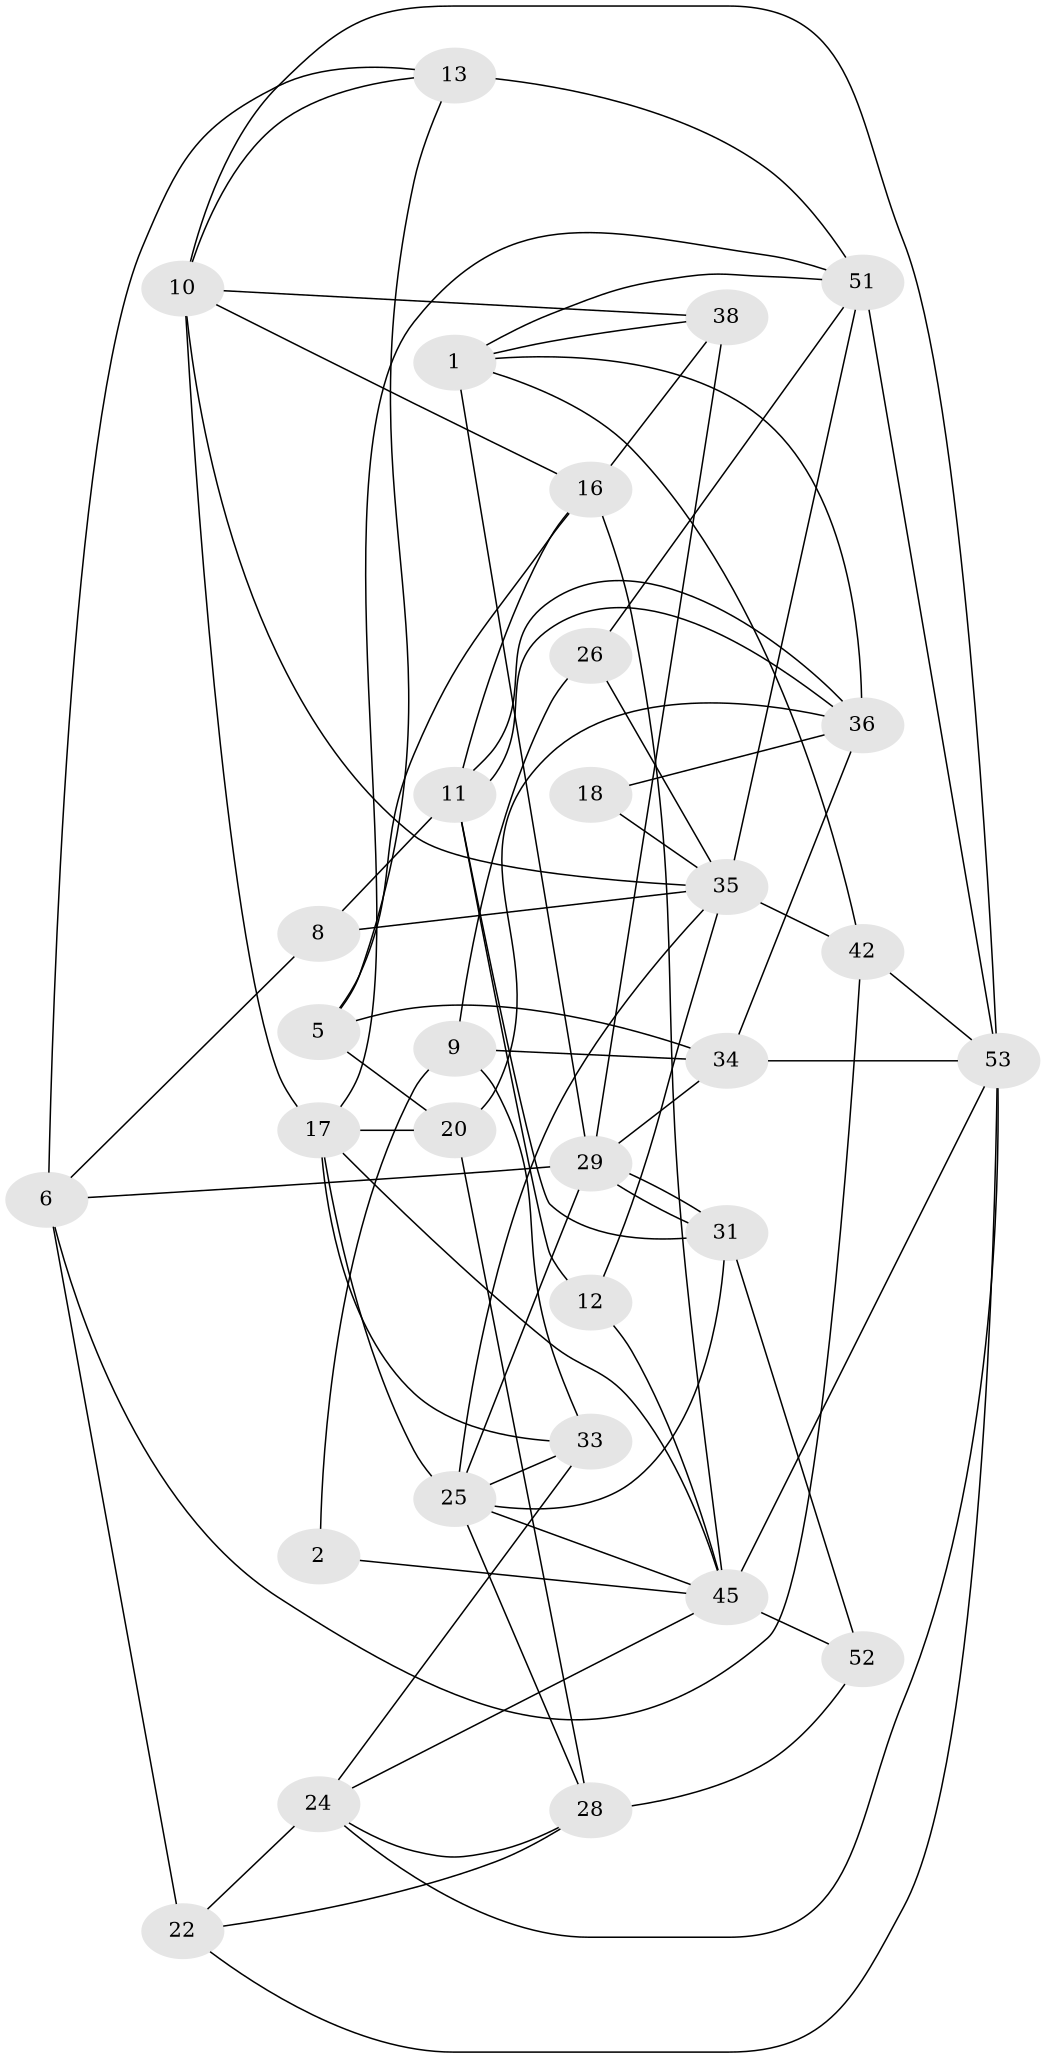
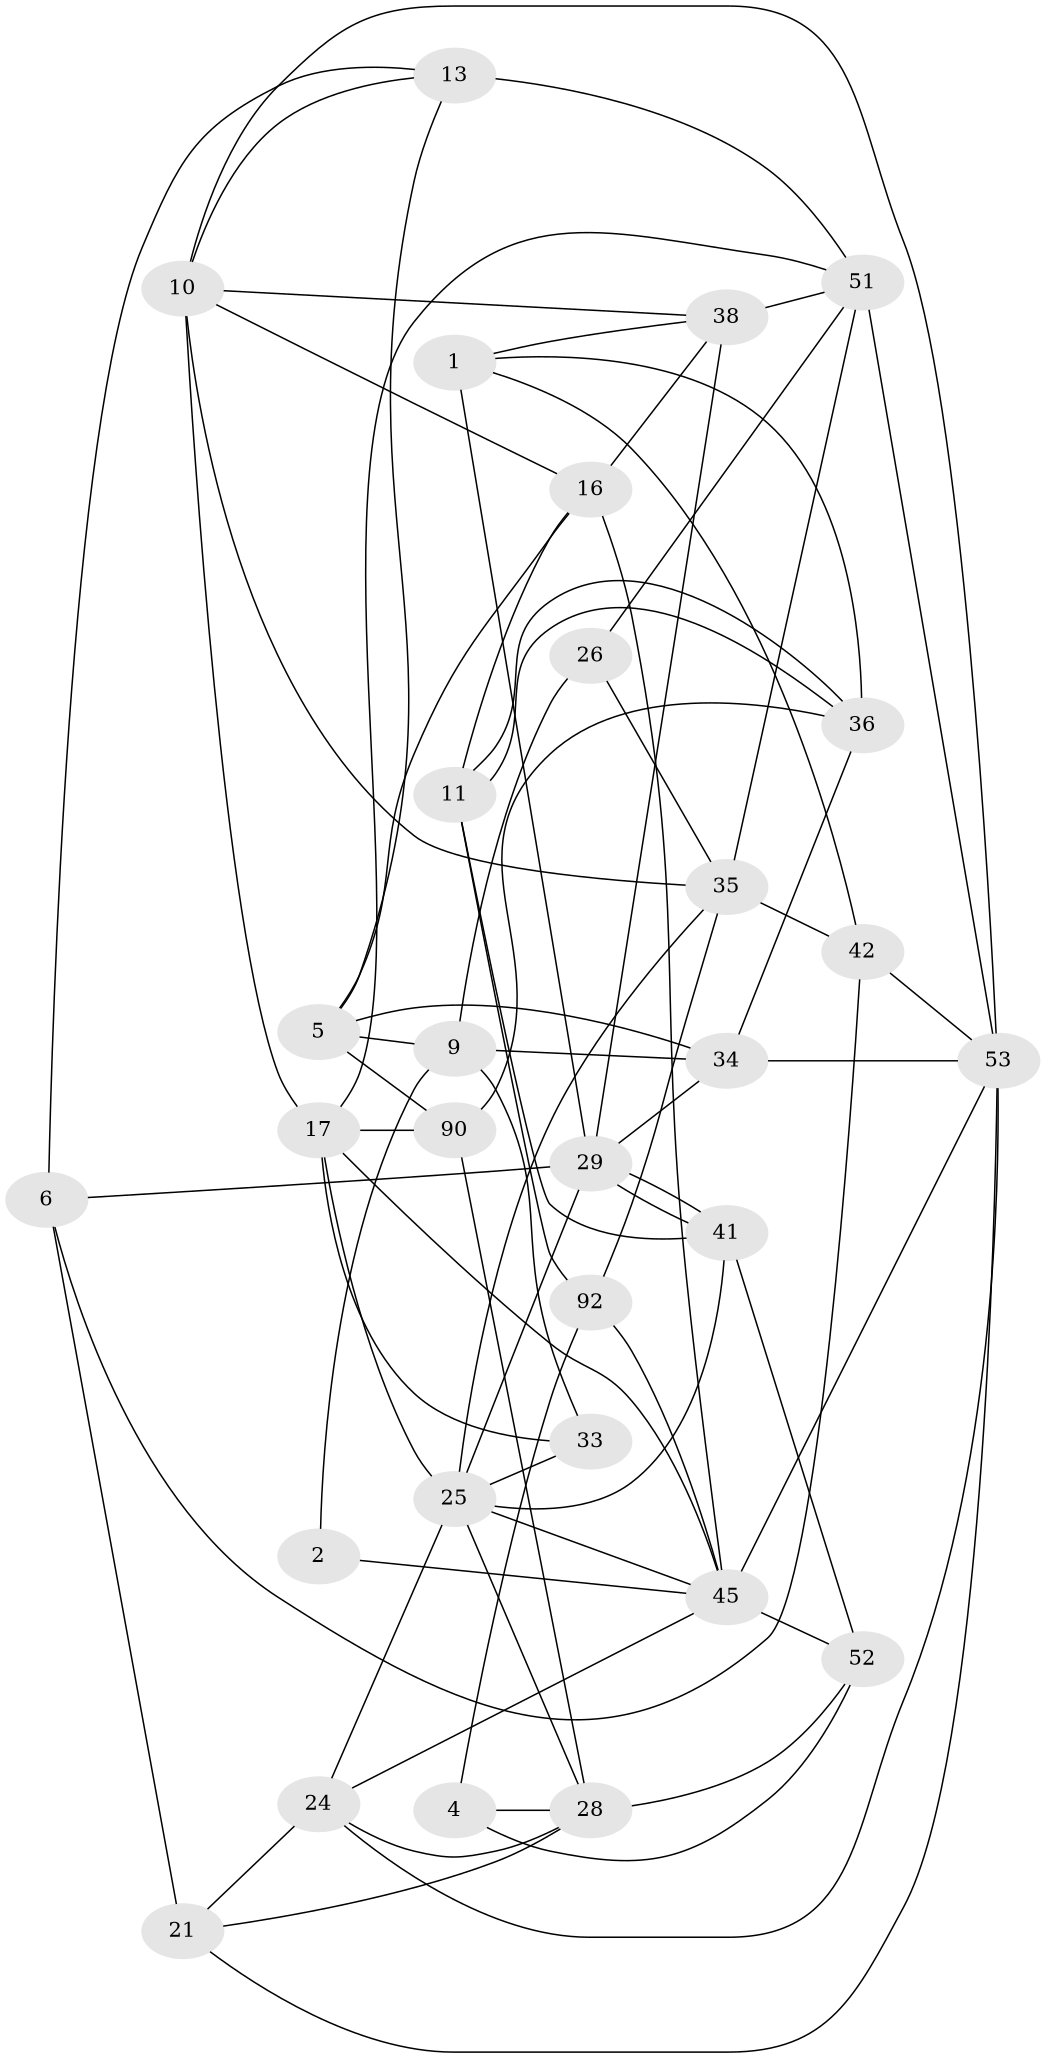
edge "51" -- "1": now "51" -- "38"
node "18": removed
node "8": removed
edge "5" -- "9": added
node "20": label "20" -> "90"
node "31": label "31" -> "41"
node "12": label "12" -> "92"
edge "33" -- "24": now "25" -- "24"
node "4": added
node "22": label "22" -> "21"
